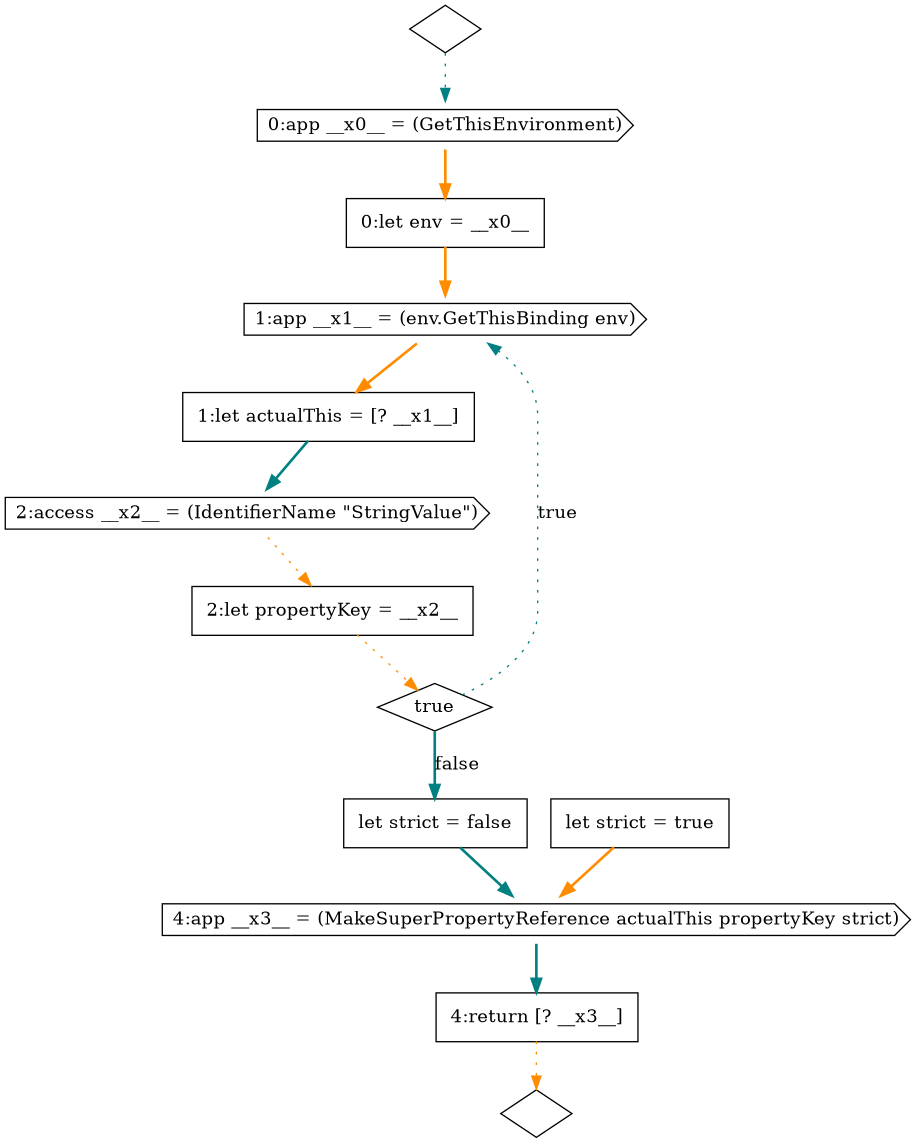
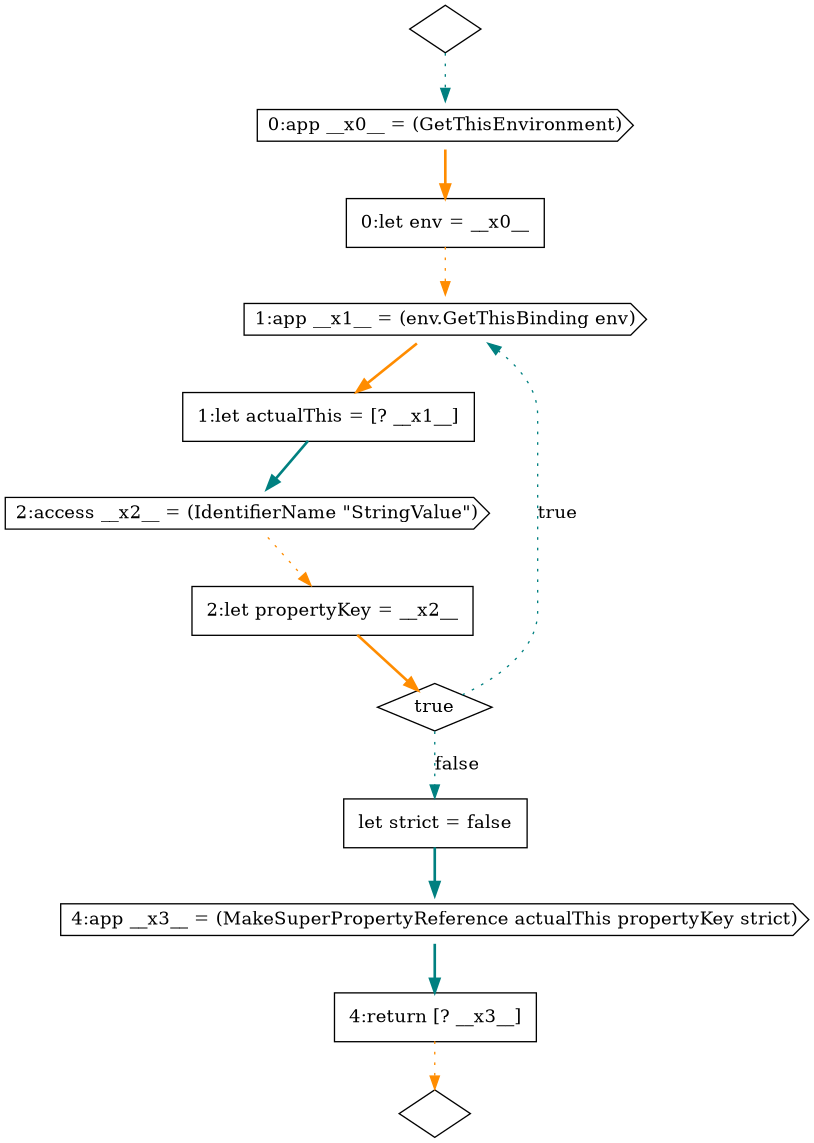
edge "0:let env = __x0__" -> "1:app __x1__ = (env.GetThisBinding env)": style bold -> dotted
edge "2:let propertyKey = __x2__" -> "true": style dotted -> bold
edge "true" -> "let strict = false": style bold -> dotted
node "let strict = true": removed
